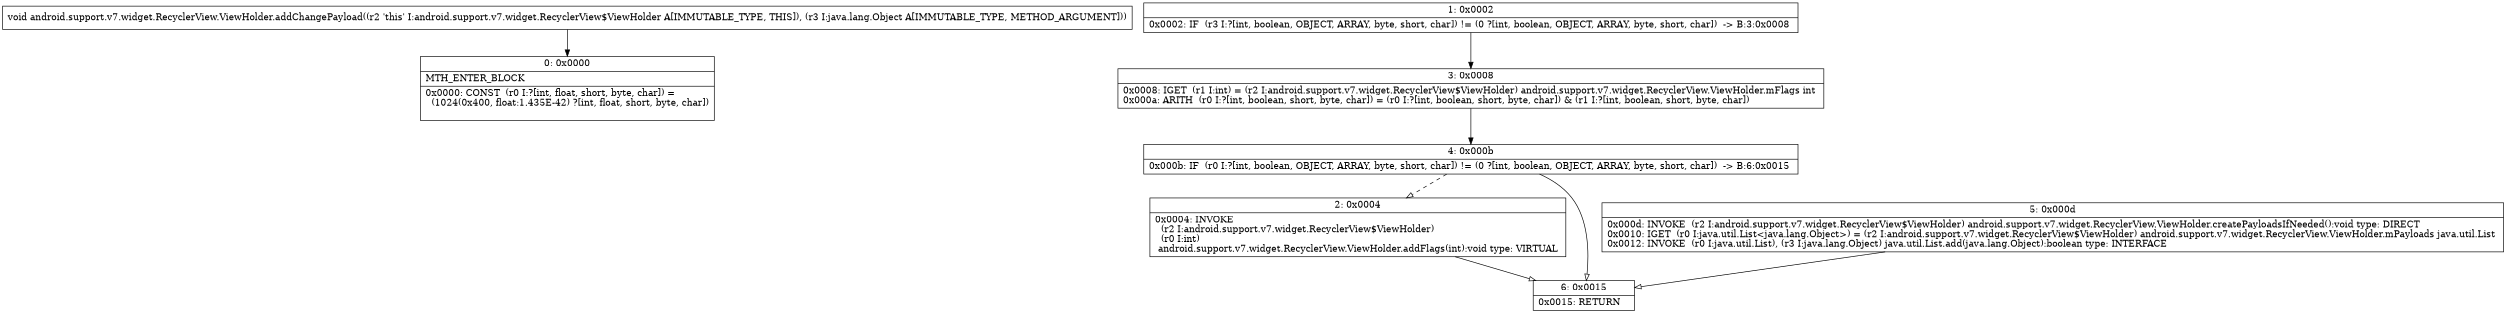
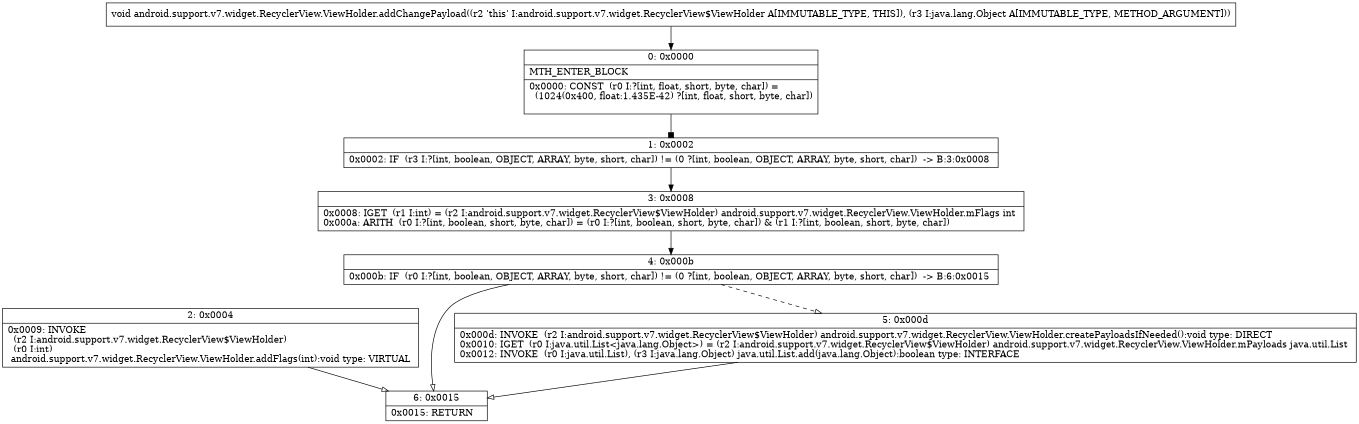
edge "0: 0x0000" -> "1: 0x0002": added
edge "4: 0x000b" -> "2: 0x0004": now "4: 0x000b" -> "5: 0x000d"
node "2: 0x0004": text "0x0004: INVOKE" -> "0x0009: INVOKE"
